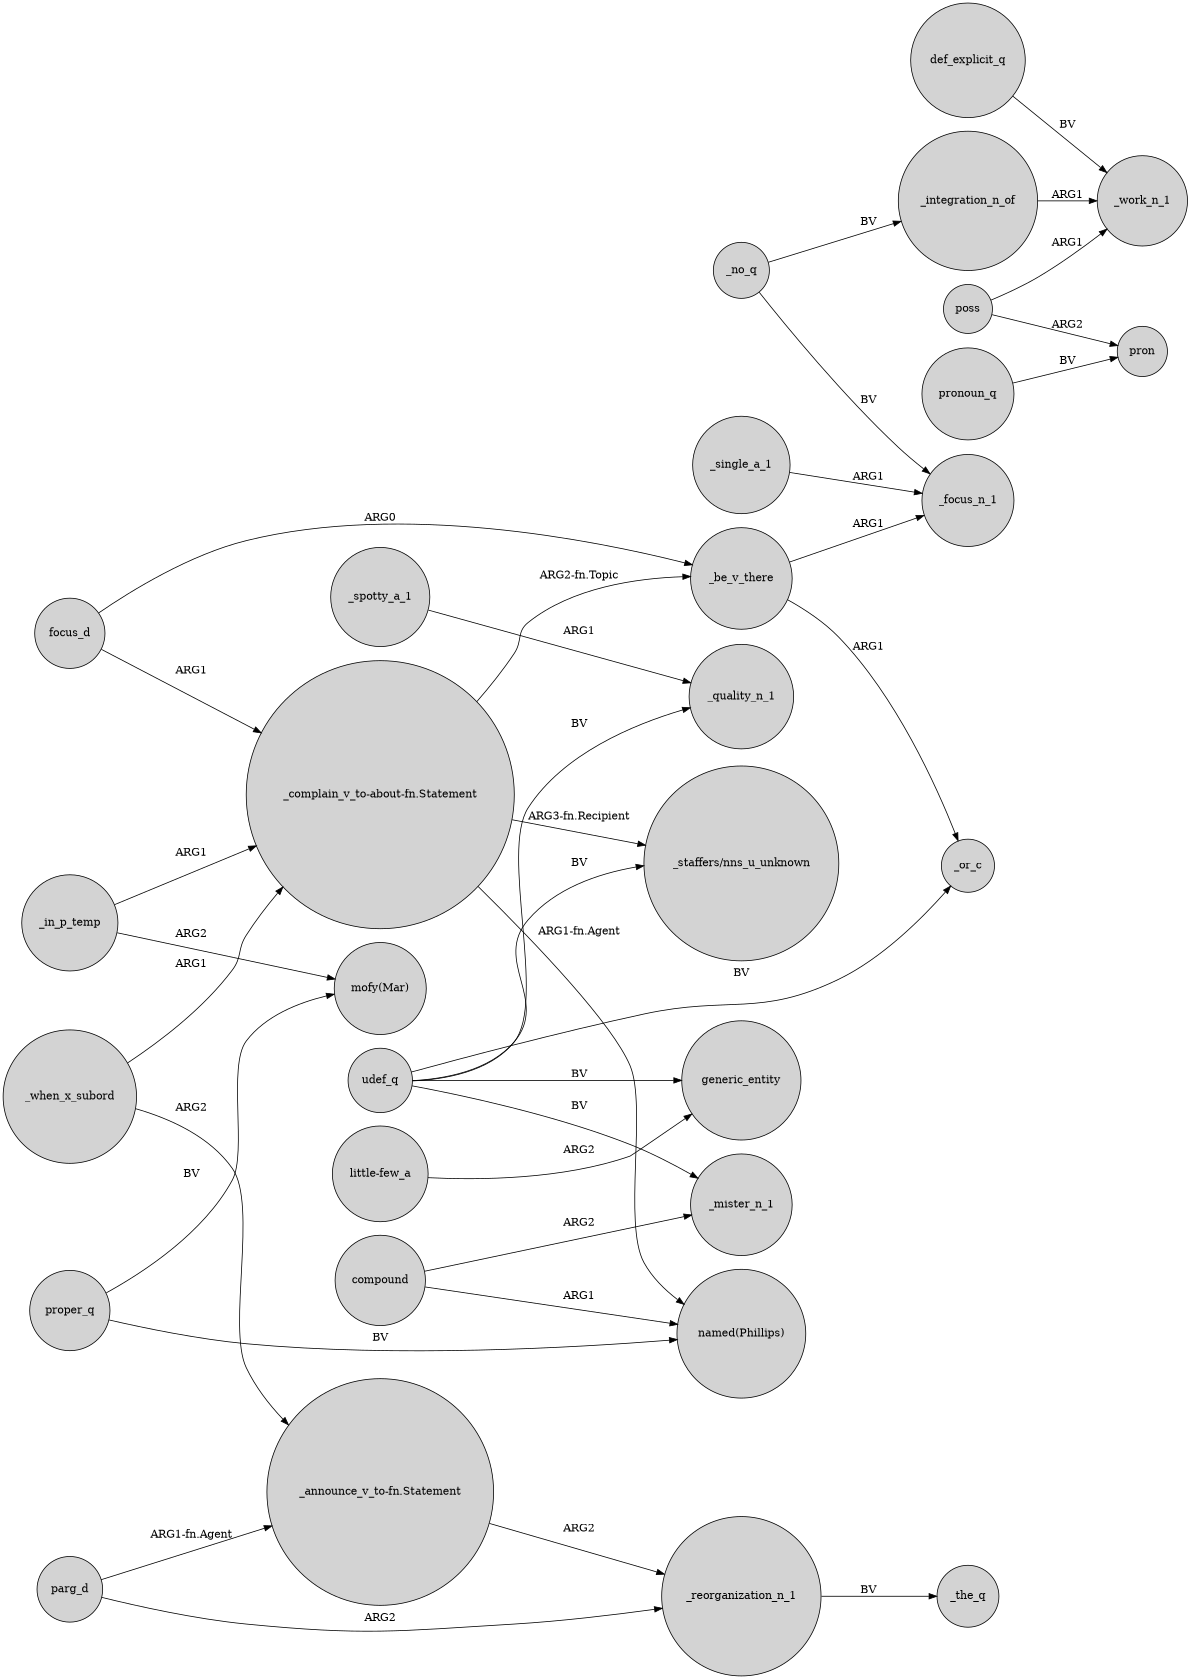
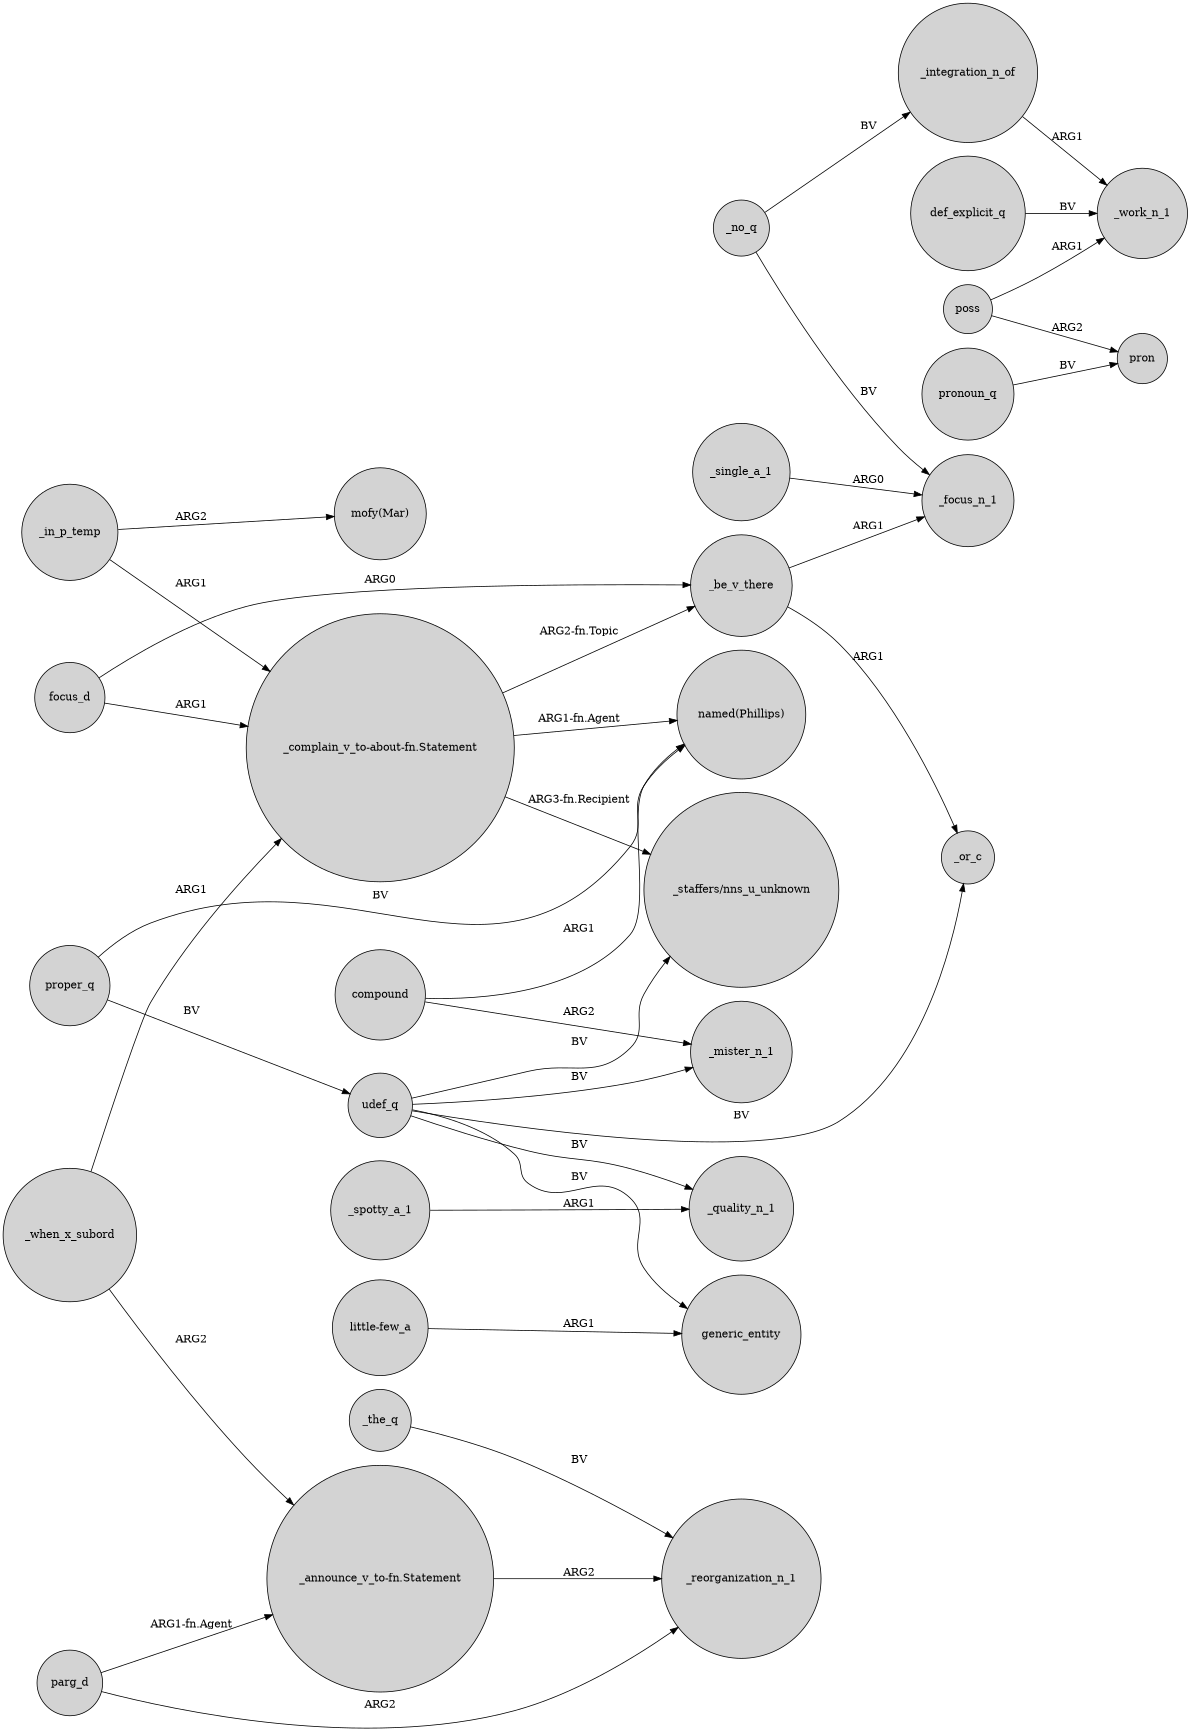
edge "_single_a_1" -> "_focus_n_1": label "ARG1" -> "ARG0"
edge "proper_q" -> "mofy(Mar)": now "proper_q" -> "udef_q"
edge "little-few_a" -> "generic_entity": label "ARG2" -> "ARG1"
edge "_reorganization_n_1" -> "_the_q": reversed
